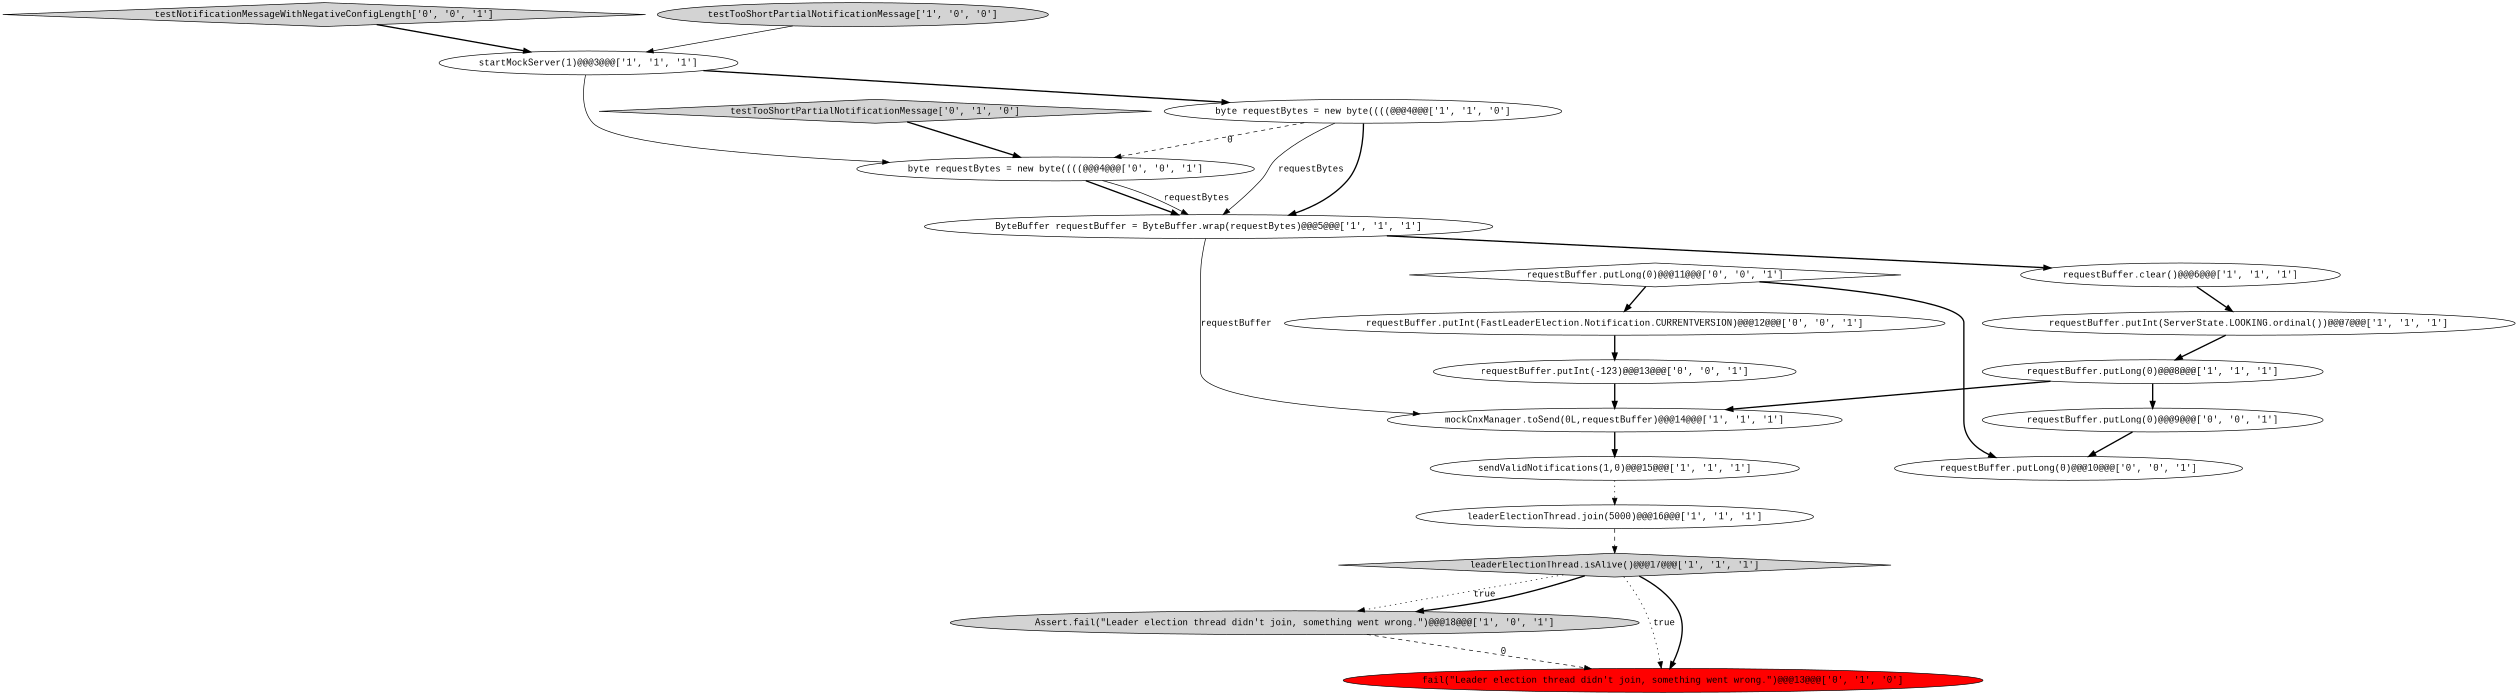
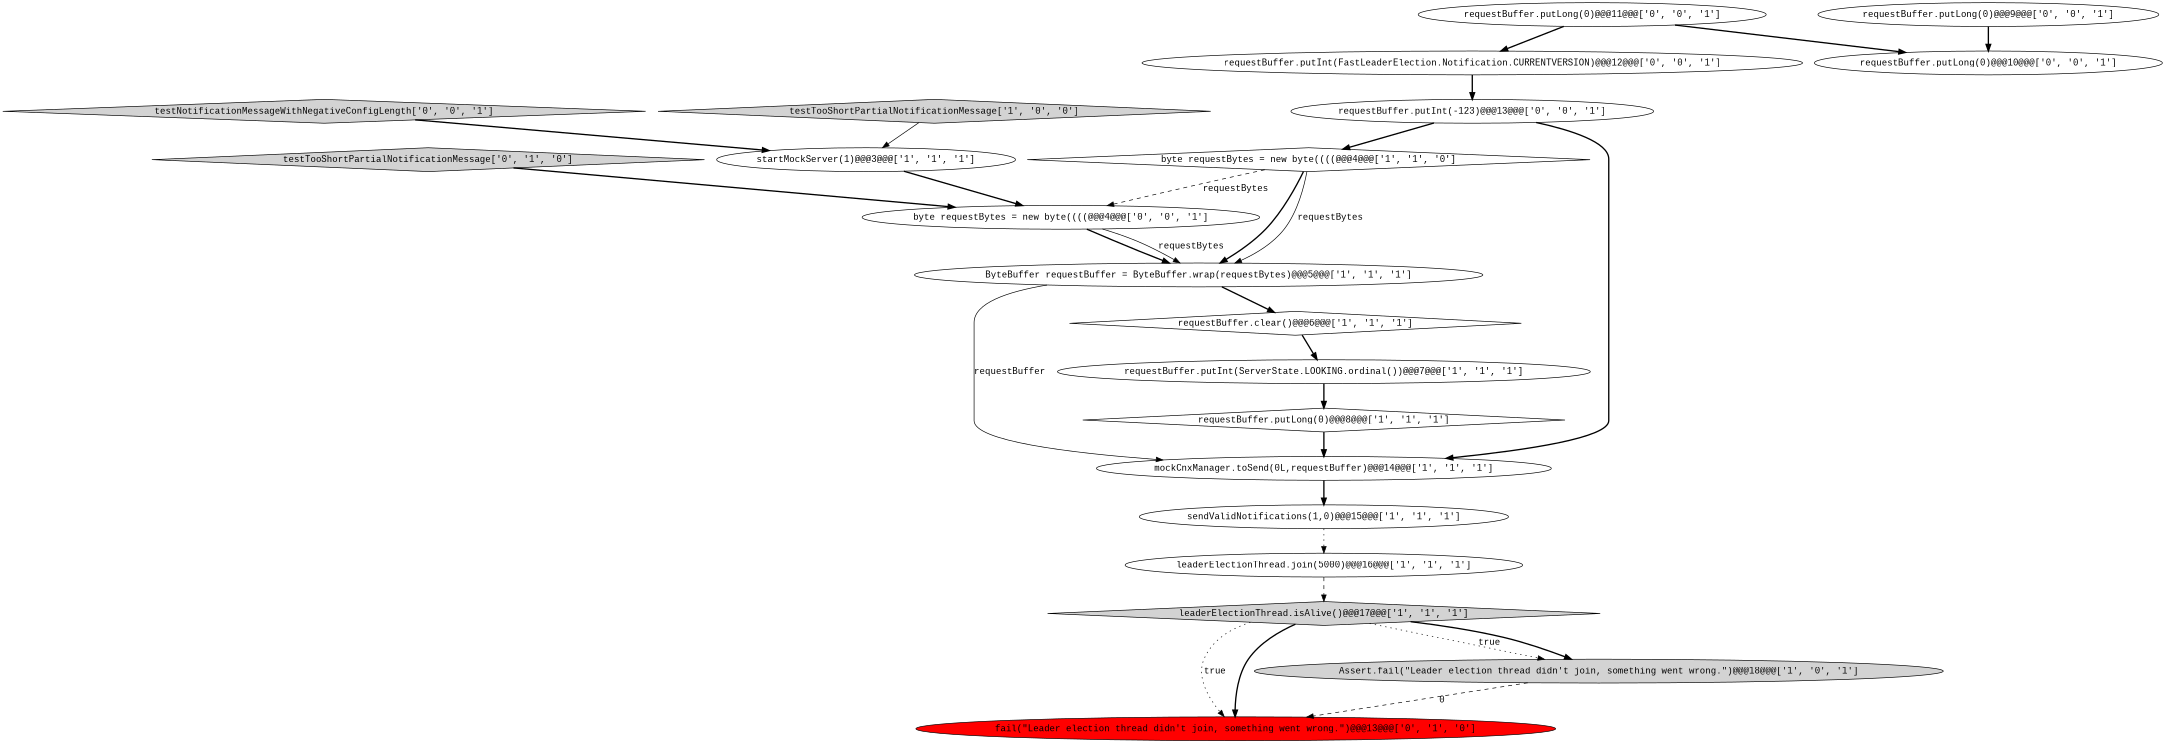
node "testTooShortPartialNotificationMessage['1', '0', '0']": shape ellipse -> diamond
edge "startMockServer(1)@@@3@@@['1', '1', '1']" -> "byte requestBytes = new byte((((@@@4@@@['1', '1', '0']": now "requestBuffer.putInt(-123)@@@13@@@['0', '0', '1']" -> "byte requestBytes = new byte((((@@@4@@@['1', '1', '0']"
node "byte requestBytes = new byte((((@@@4@@@['1', '1', '0']": shape ellipse -> diamond
edge "byte requestBytes = new byte((((@@@4@@@['1', '1', '0']" -> "byte requestBytes = new byte((((@@@4@@@['0', '0', '1']": label "0" -> "requestBytes"
edge "startMockServer(1)@@@3@@@['1', '1', '1']" -> "byte requestBytes = new byte((((@@@4@@@['0', '0', '1']": style solid -> bold
node "requestBuffer.putLong(0)@@@11@@@['0', '0', '1']": shape diamond -> ellipse
node "requestBuffer.clear()@@@6@@@['1', '1', '1']": shape ellipse -> diamond
node "requestBuffer.putLong(0)@@@8@@@['1', '1', '1']": shape ellipse -> diamond
edge "requestBuffer.putLong(0)@@@8@@@['1', '1', '1']" -> "requestBuffer.putLong(0)@@@9@@@['0', '0', '1']": removed
